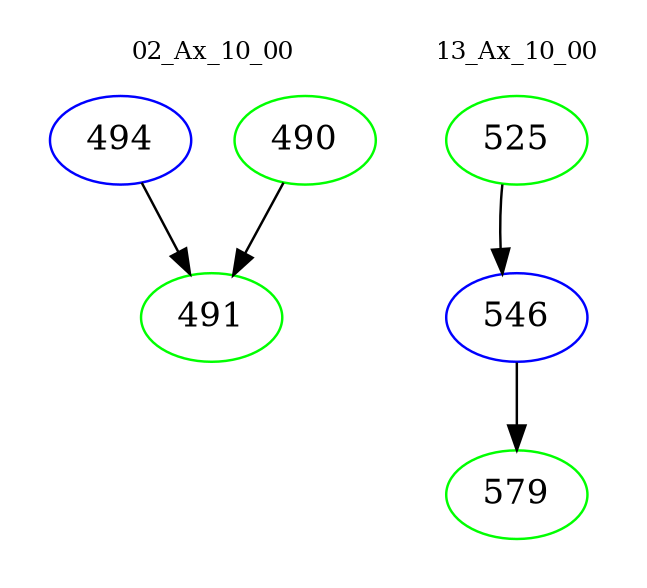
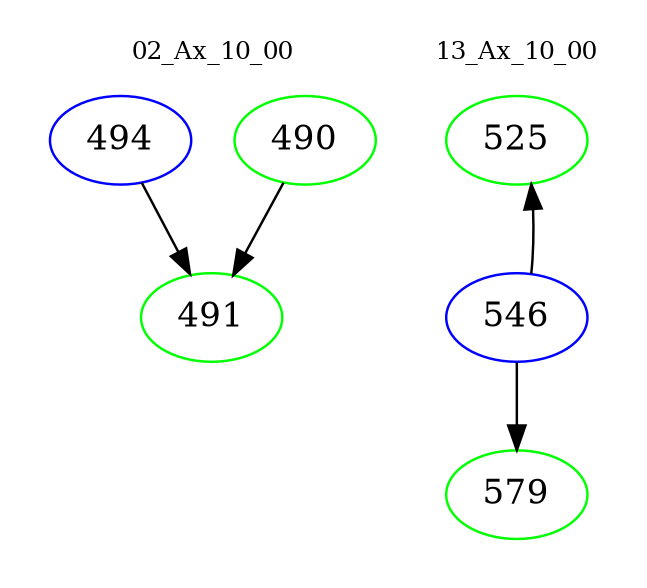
edge "525" -> "546": reversed
